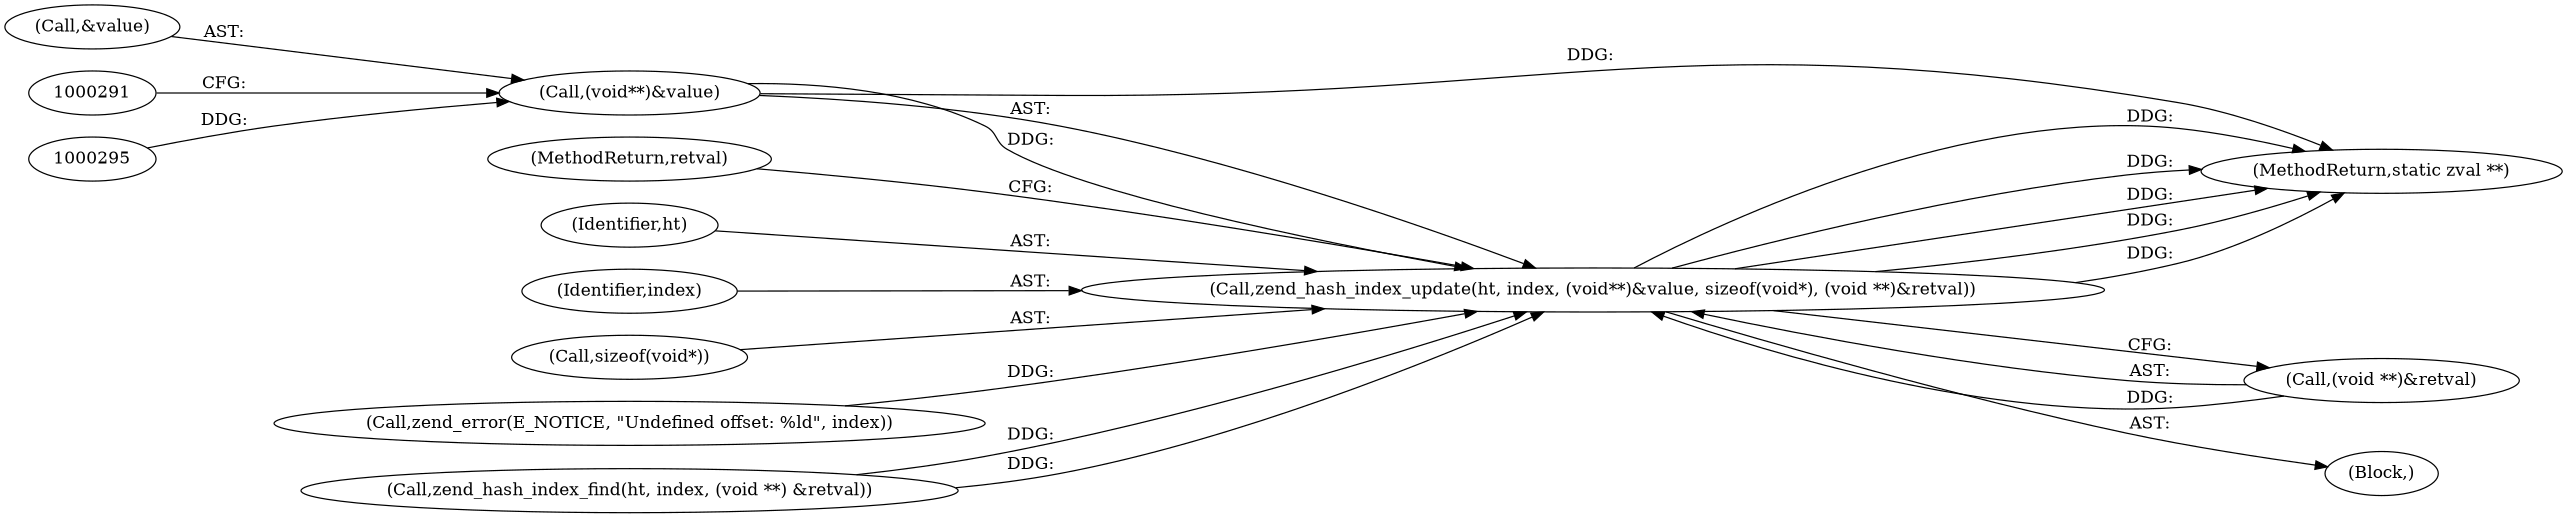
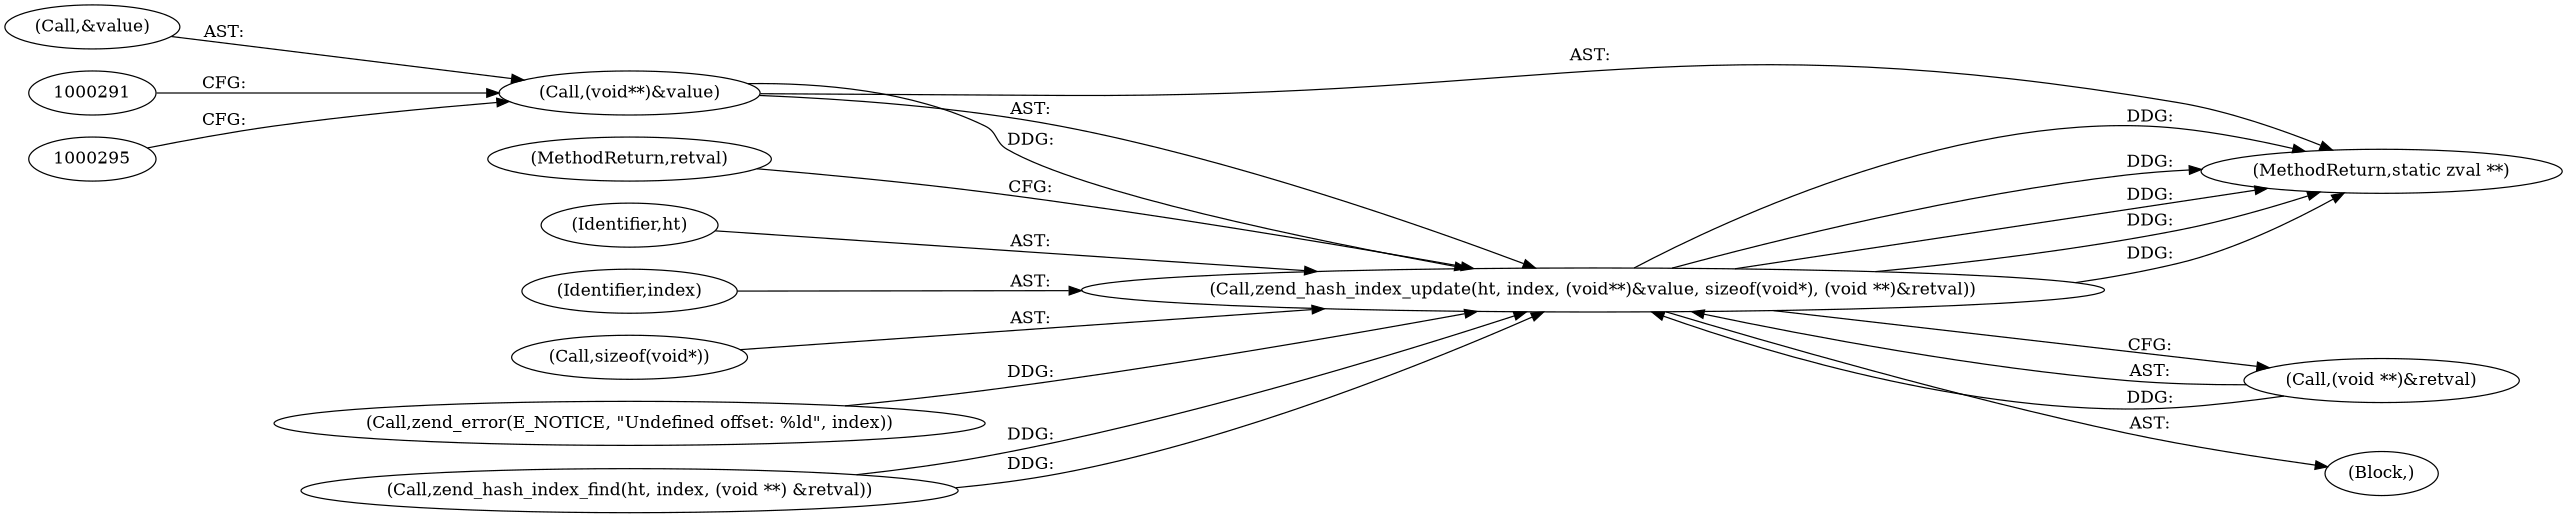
edge "(Call,(void**)&value)" -> "(MethodReturn,static zval **)": label "DDG: " -> "AST: "
edge "1000295" -> "(Call,(void**)&value)": label "DDG: " -> "CFG: "
